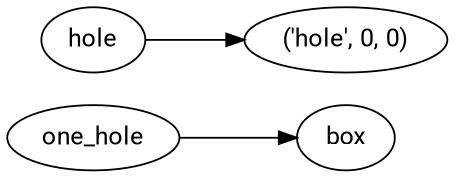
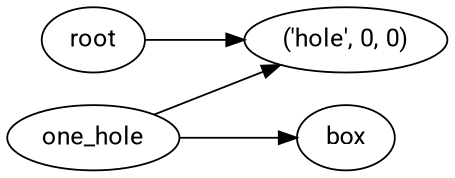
node "hole": label "hole" -> "root"
edge "one_hole" -> "('hole', 0, 0)": added
